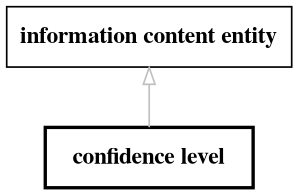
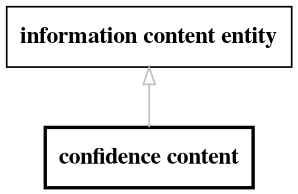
node "confidence level": label "confidence level" -> "confidence content"
